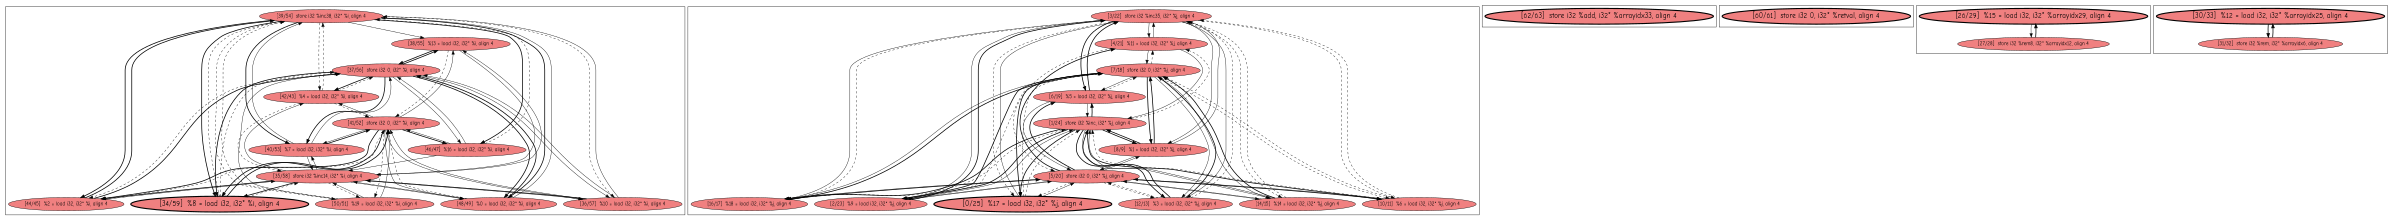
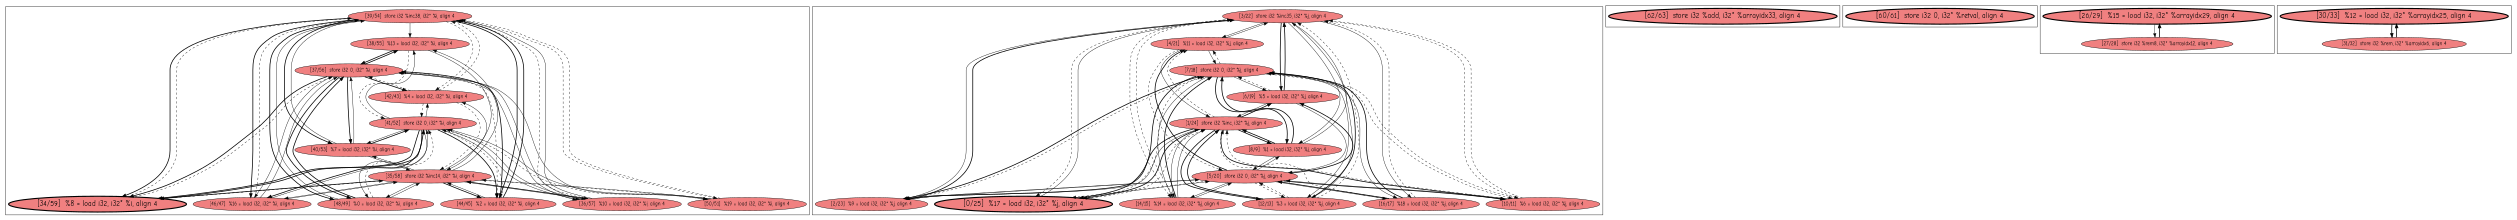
edge "[1/24]  store i32 %inc, i32* %j, align 4" -> "[16/17]  %18 = load i32, i32* %j, align 4": removed
edge "[35/58]  store i32 %inc14, i32* %i, align 4" -> "[46/47]  %16 = load i32, i32* %i, align 4": added
